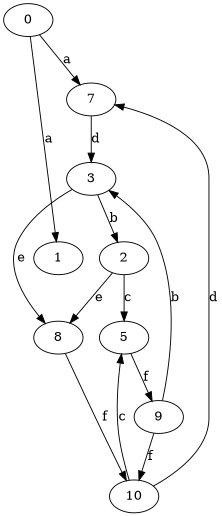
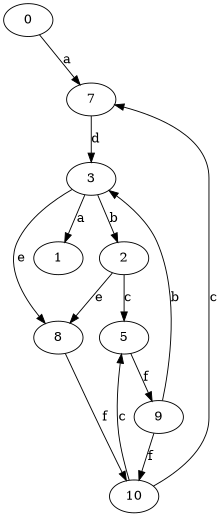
edge "0" -> "1": now "3" -> "1"
edge "10" -> "7": label "d" -> "c"
